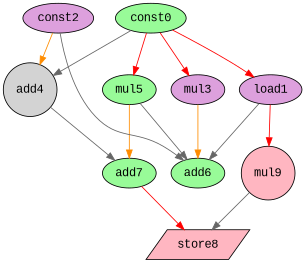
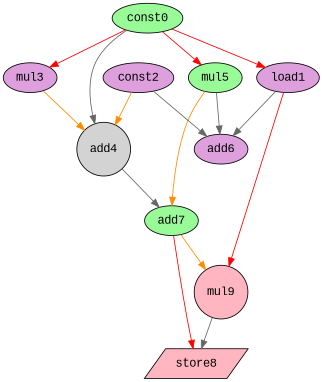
edge "mul3" -> "add6": now "mul3" -> "add4"
node "add6": fillcolor palegreen -> plum
edge "add7" -> "mul9": added
